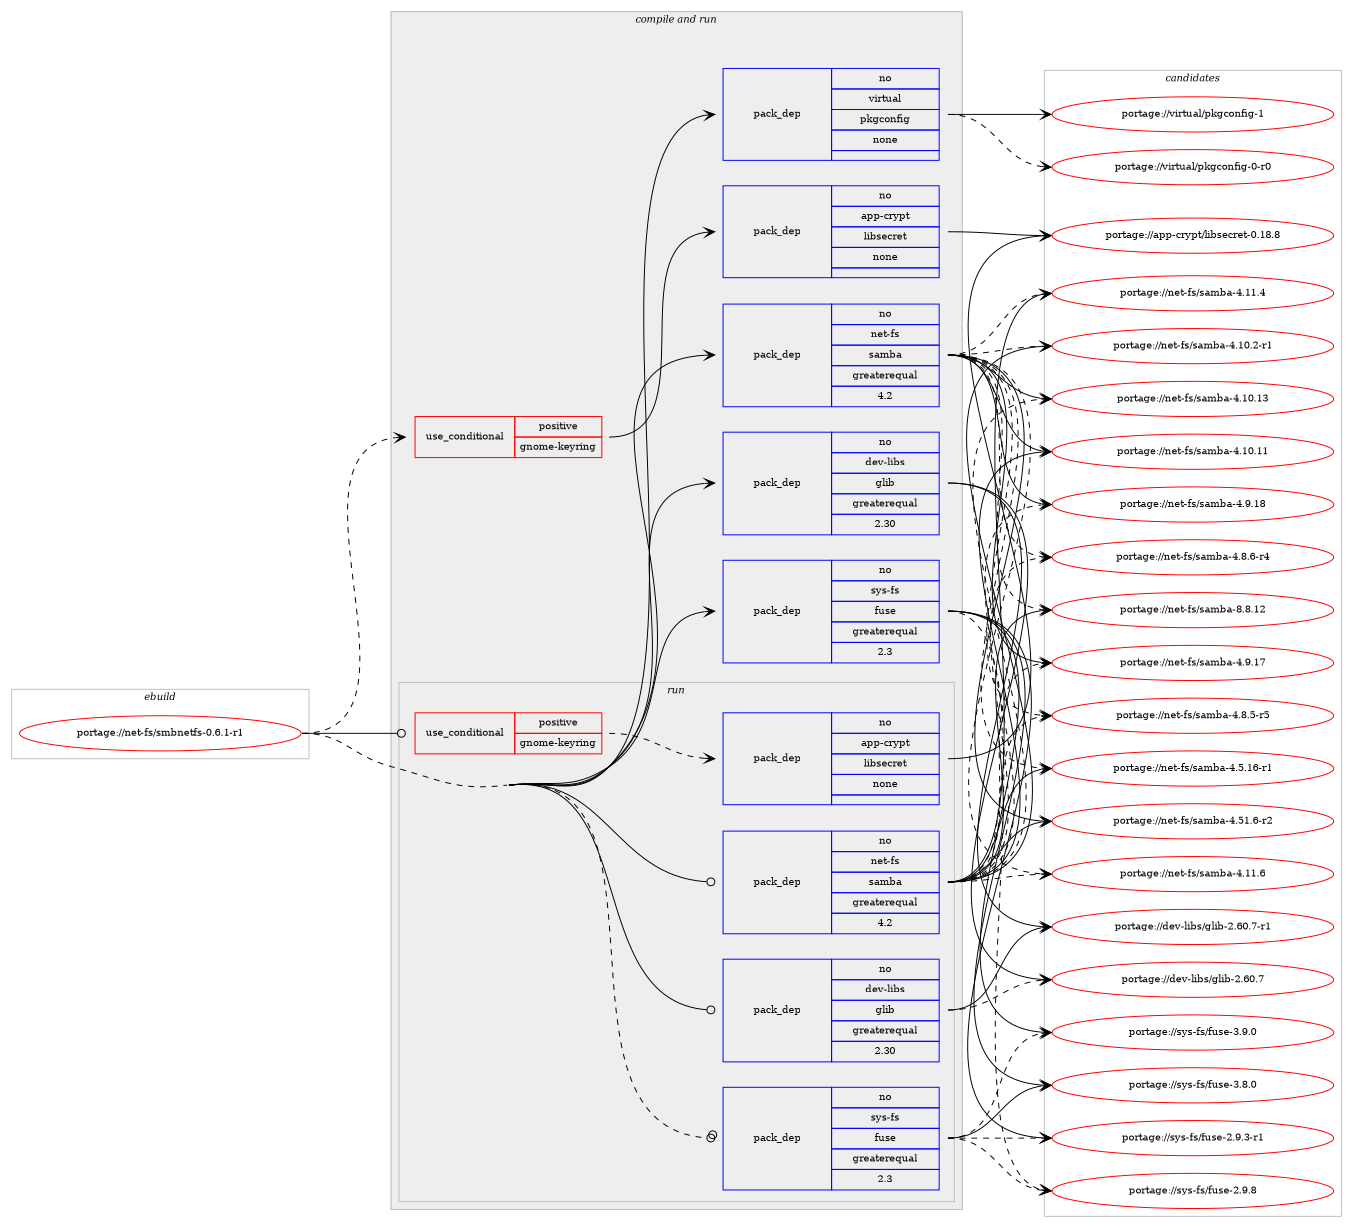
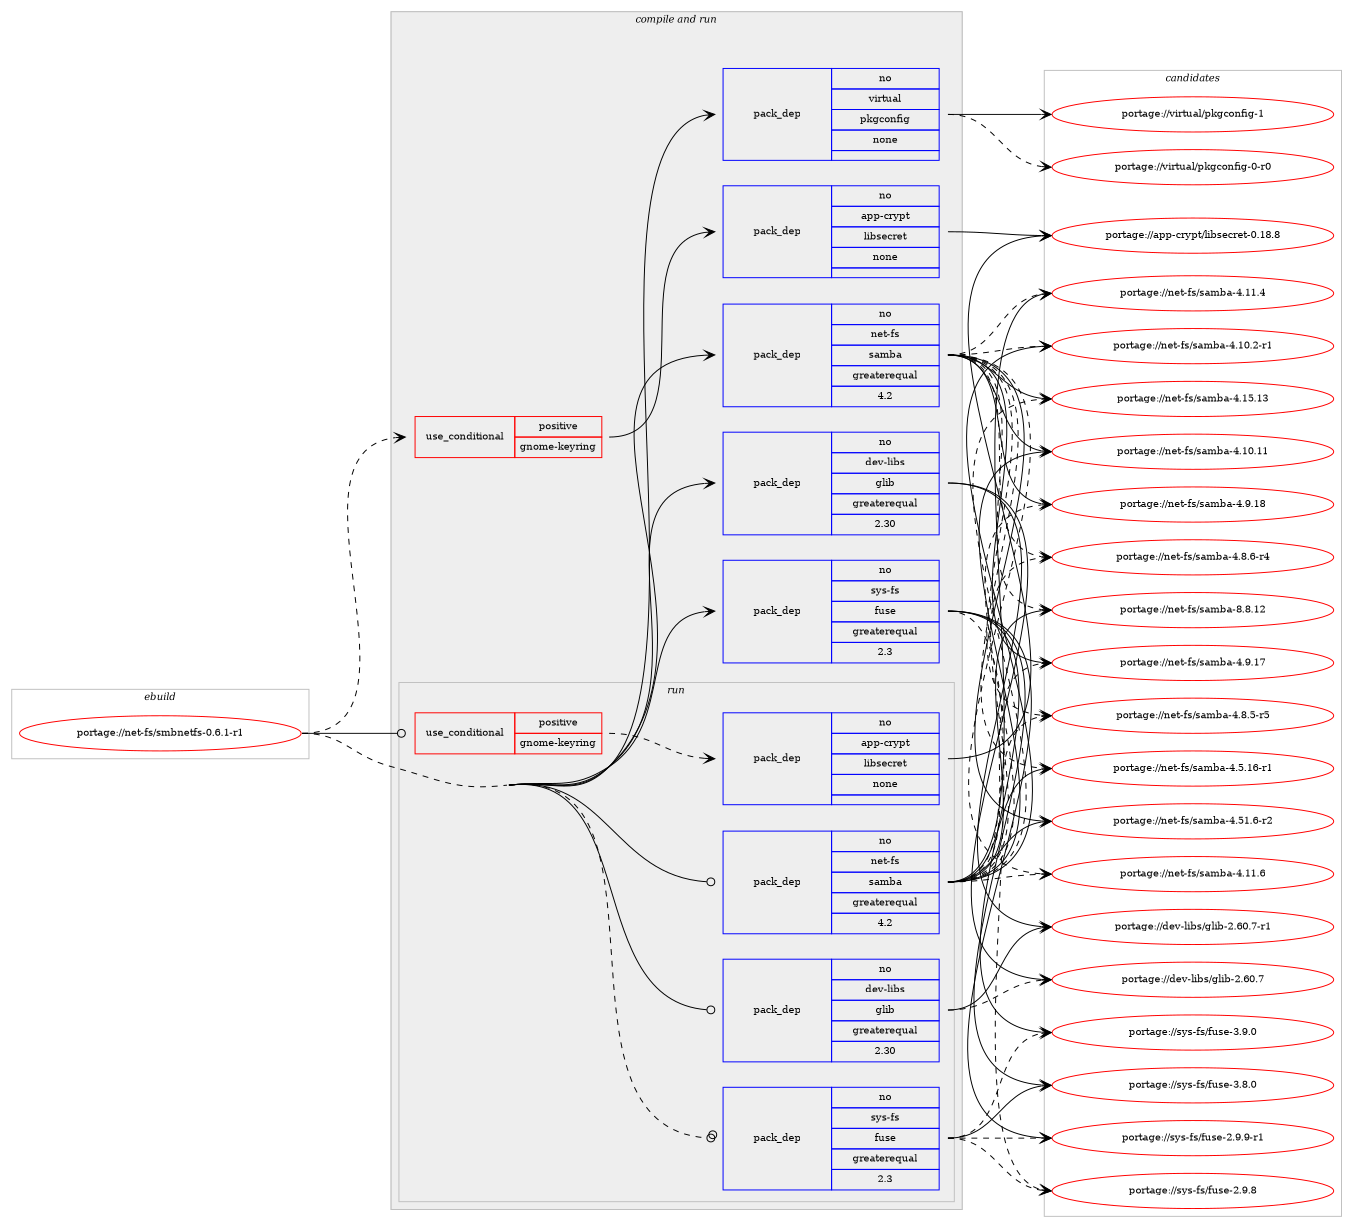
node "portage://net-fs/samba-4.10.13": label "portage://net-fs/samba-4.10.13" -> "portage://net-fs/samba-4.15.13"
node "portage://sys-fs/fuse-2.9.3-r1": label "portage://sys-fs/fuse-2.9.3-r1" -> "portage://sys-fs/fuse-2.9.9-r1"
